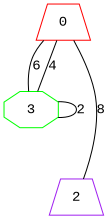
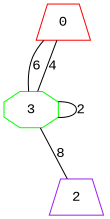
edge "0" -- "2": now "3" -- "2"
